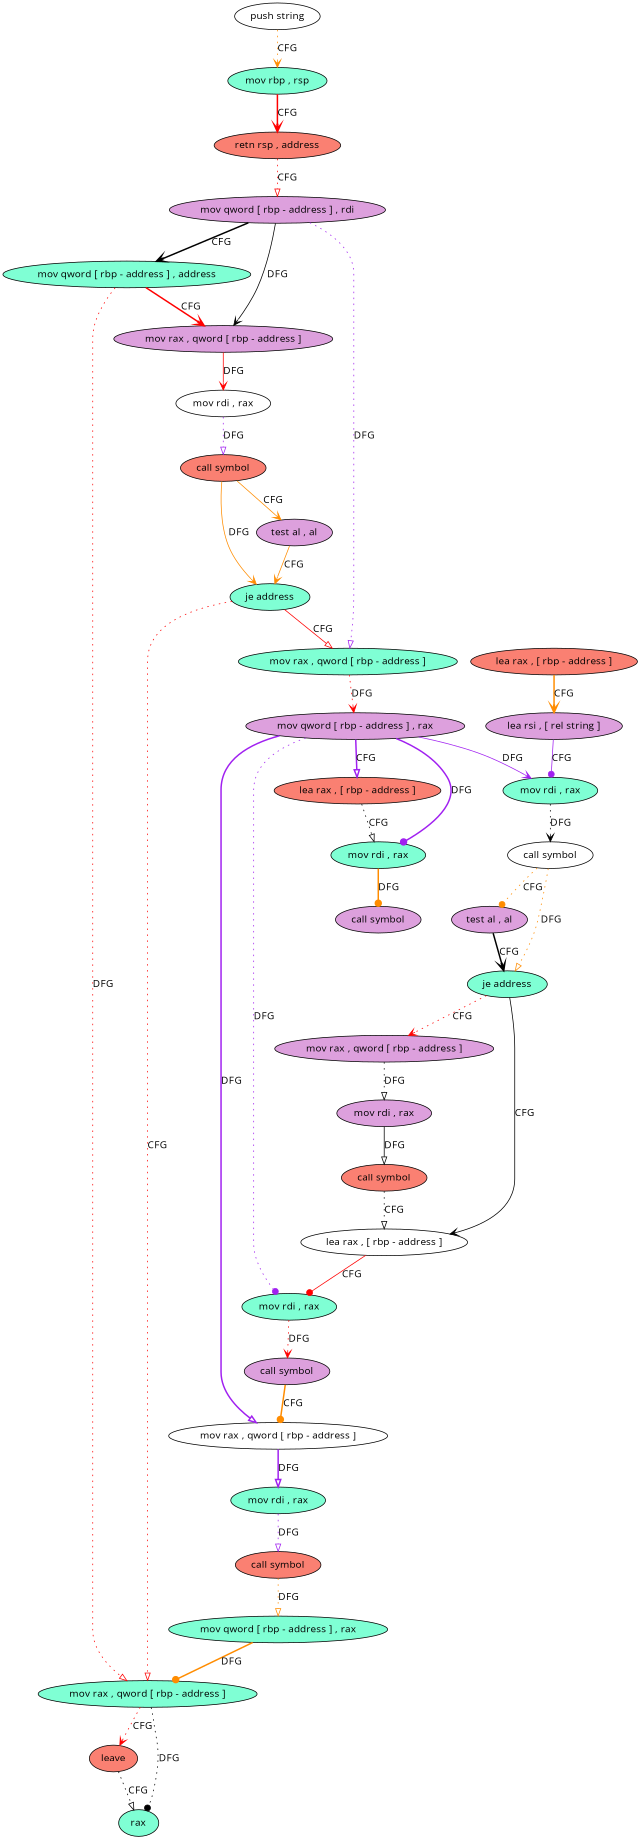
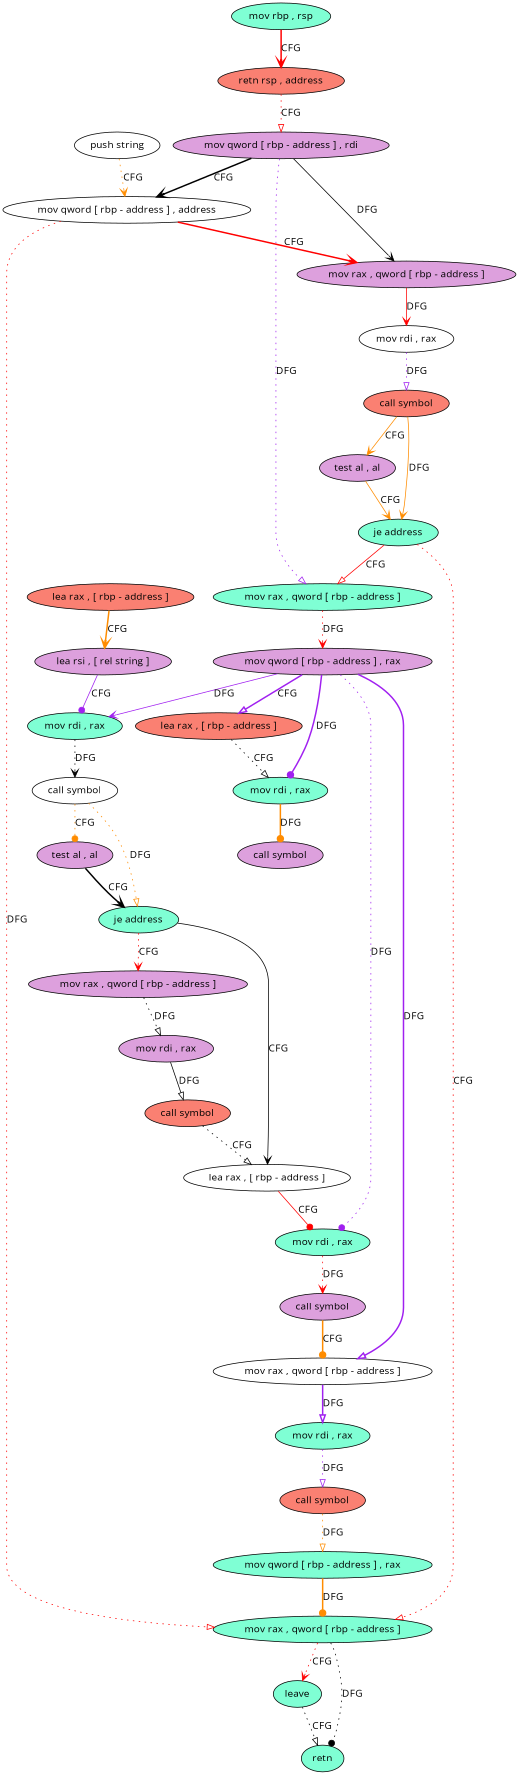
edge "push string" -> "mov rbp , rsp": now "push string" -> "mov qword [ rbp - address ] , address"
node "mov qword [ rbp - address ] , address": fillcolor aquamarine -> white
node "leave": fillcolor salmon -> aquamarine
node "rax": label "rax" -> "retn"
